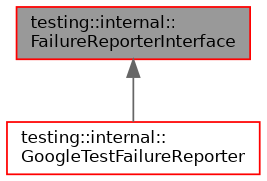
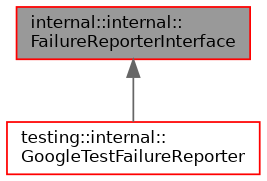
node "testing::internal:: FailureReporterInterface": label "testing::internal:: FailureReporterInterface" -> "internal::internal:: FailureReporterInterface"
